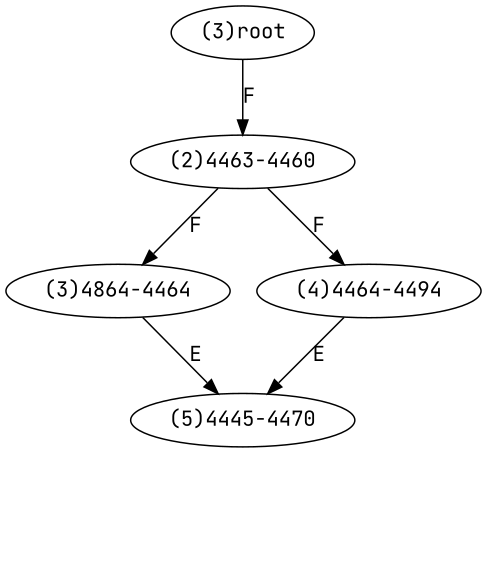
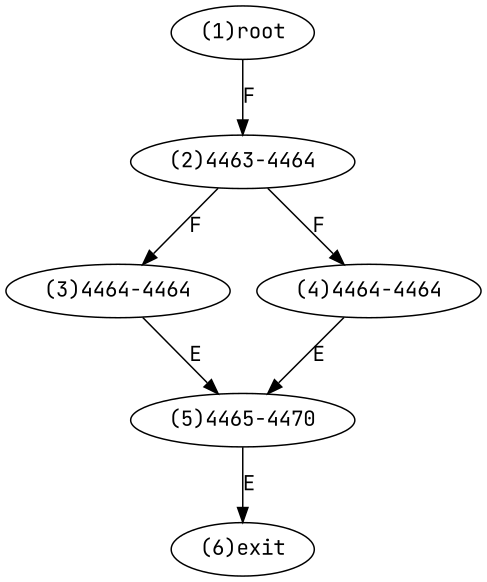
node "(3)root": label "(3)root" -> "(1)root"
node "(2)4463-4460": label "(2)4463-4460" -> "(2)4463-4464"
node "(3)4864-4464": label "(3)4864-4464" -> "(3)4464-4464"
node "(4)4464-4494": label "(4)4464-4494" -> "(4)4464-4464"
node "(5)4445-4470": label "(5)4445-4470" -> "(5)4465-4470"
node "(6)exit": added
